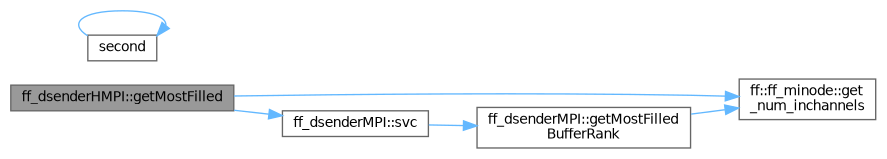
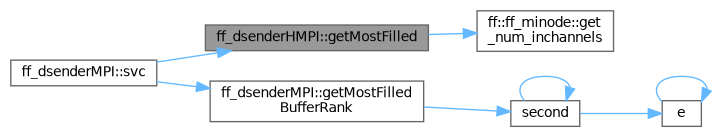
edge "ff_dsenderHMPI::getMostFilled" -> "ff_dsenderMPI::svc": reversed
edge "ff_dsenderMPI::getMostFilled BufferRank" -> "ff::ff_minode::get _num_inchannels": now "ff_dsenderMPI::getMostFilled BufferRank" -> "second"
node "e": added
